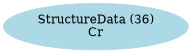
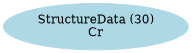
node "StructureData (36) Cr": label "StructureData (36) Cr" -> "StructureData (30) Cr"
